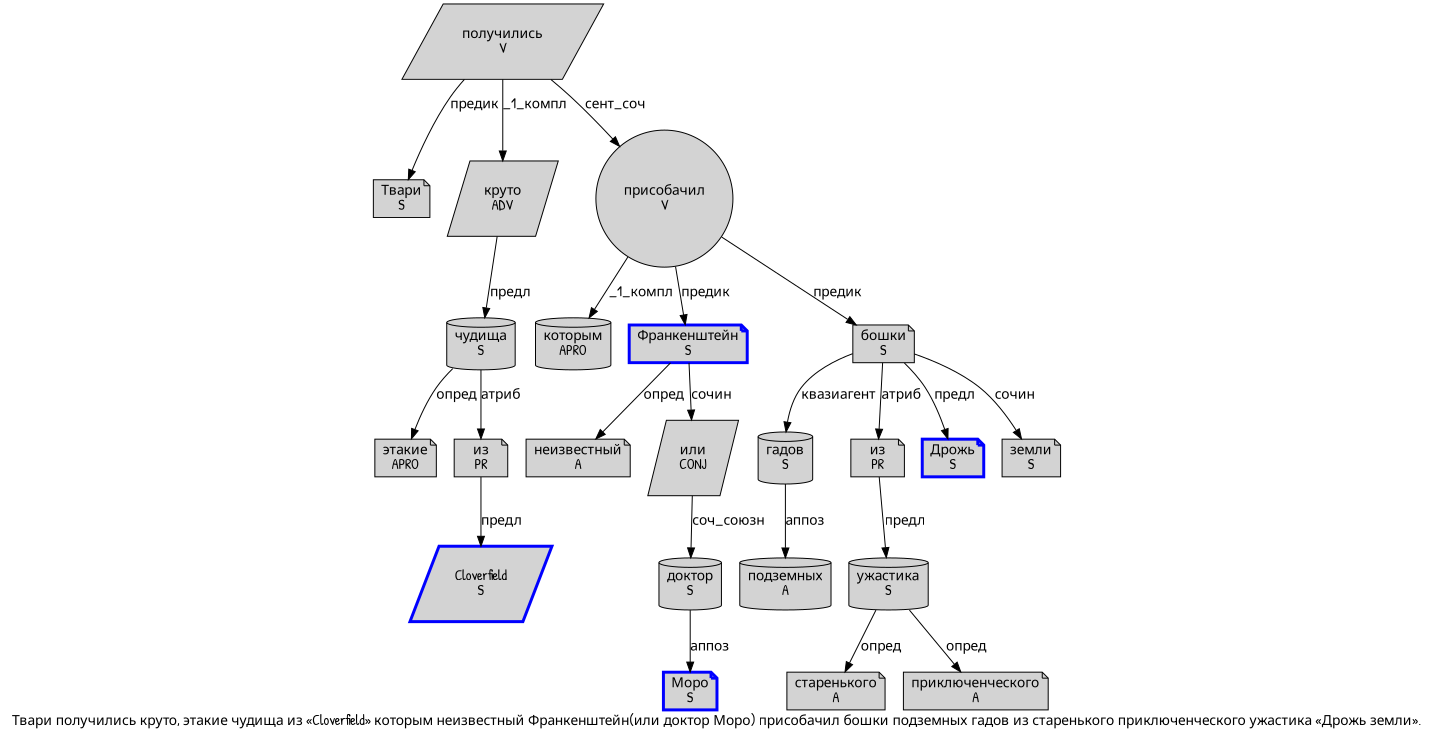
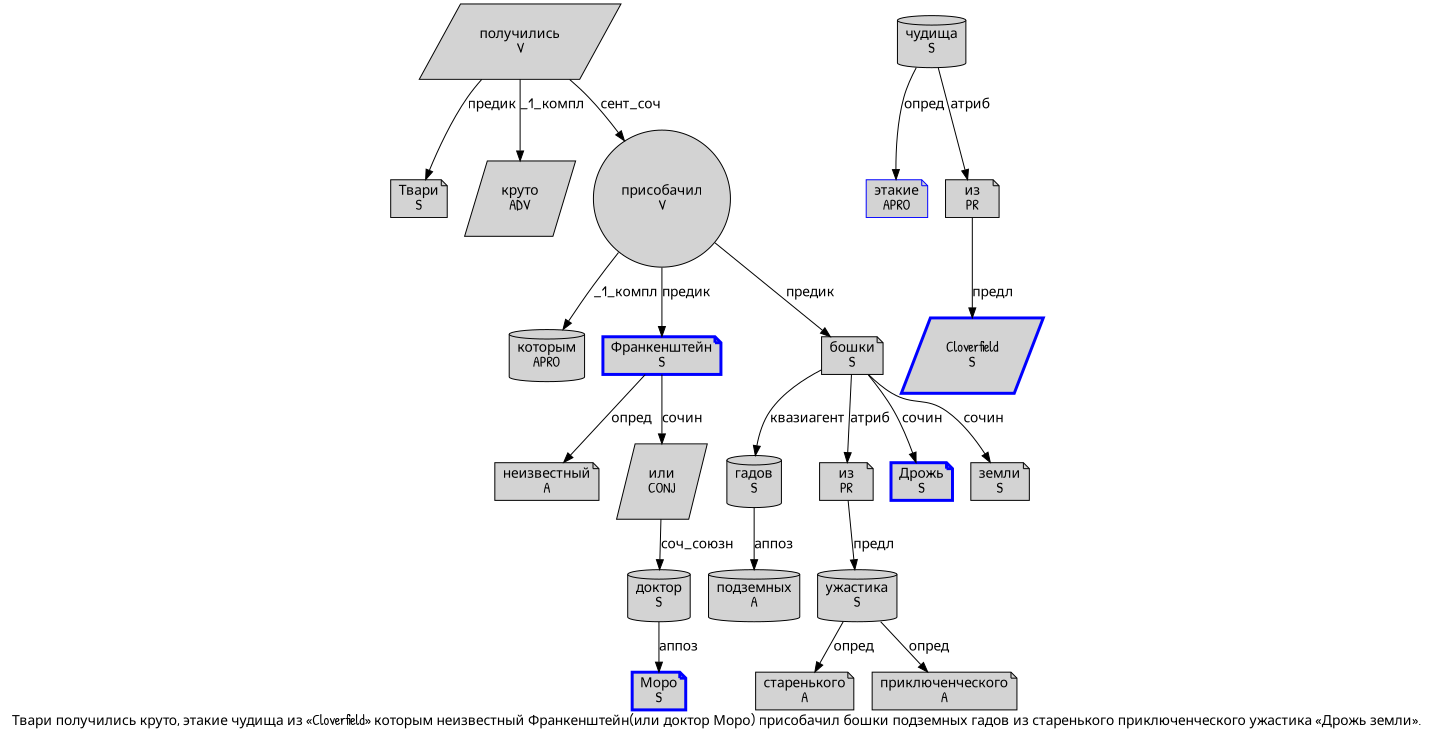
edge "круто ADV" -> "чудища S": removed, label "предл"
edge "бошки S" -> "Дрожь S": label "предл" -> "сочин"
node "этакие APRO": color black -> blue
